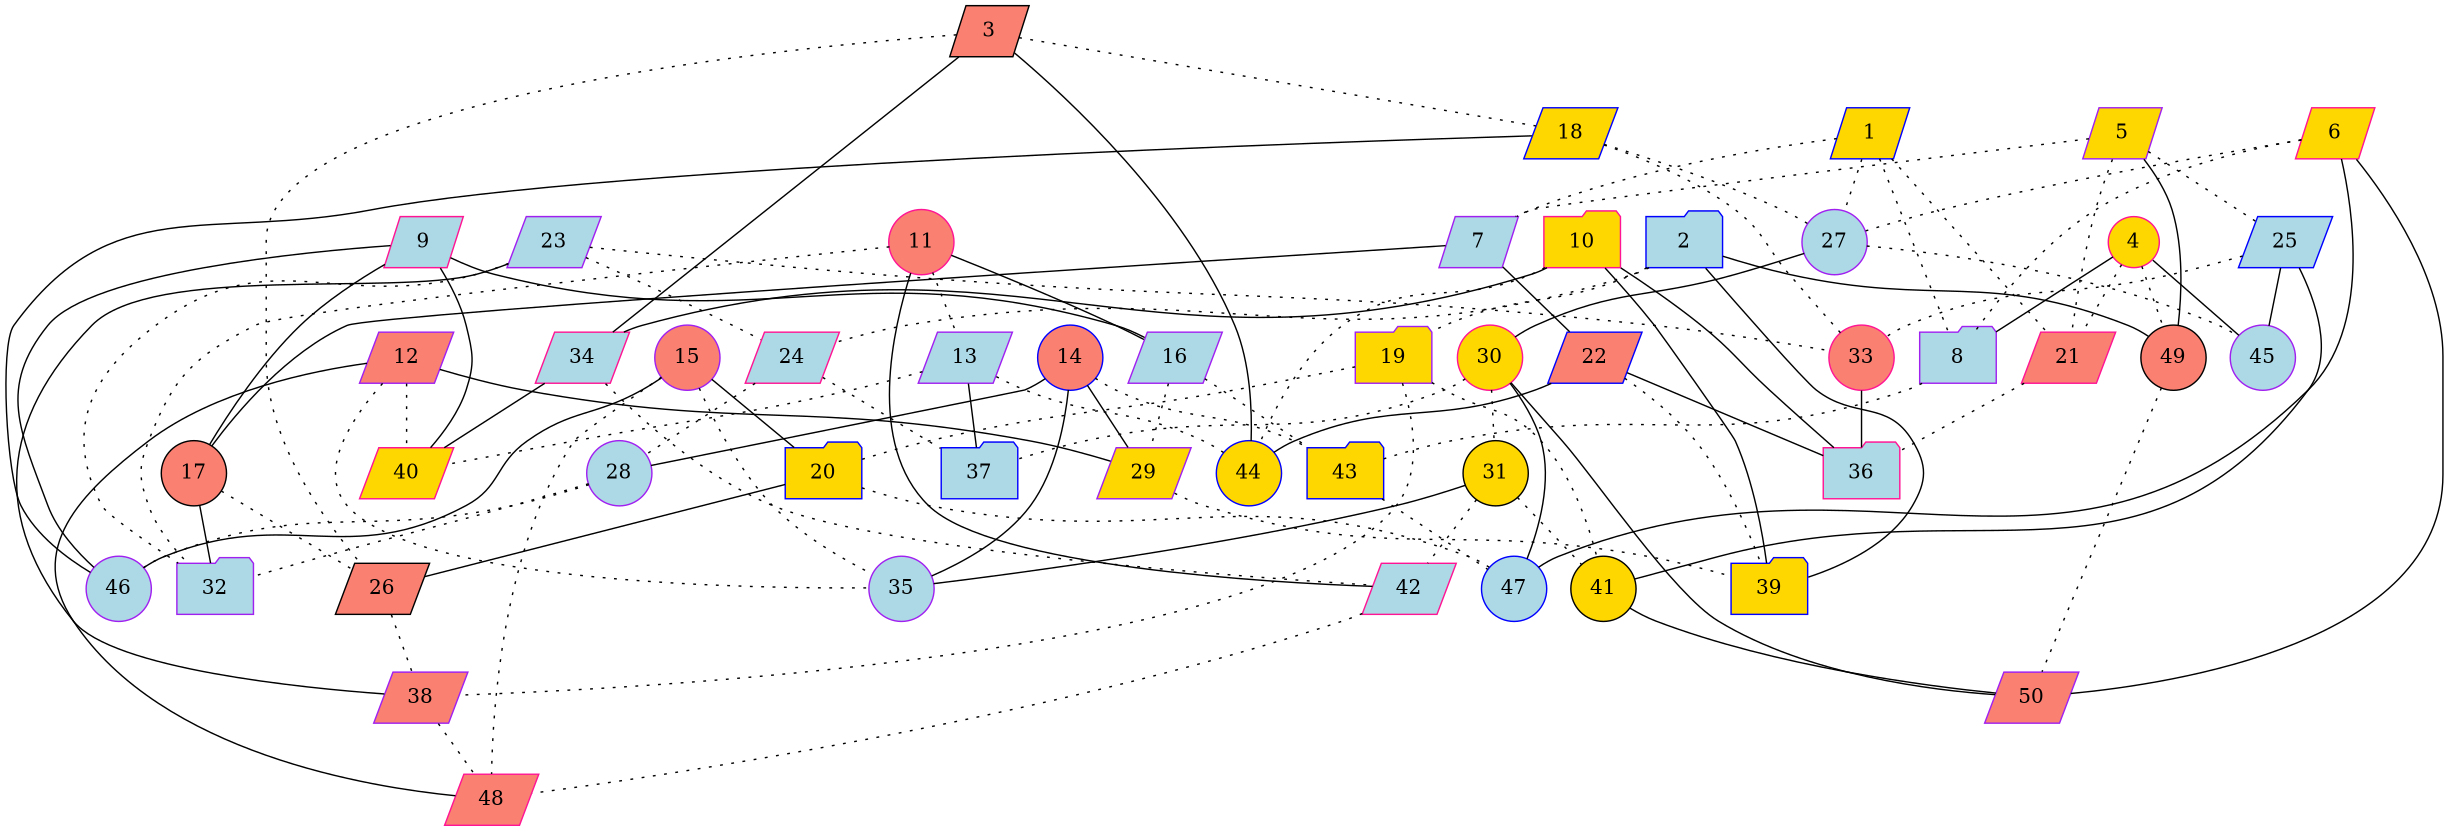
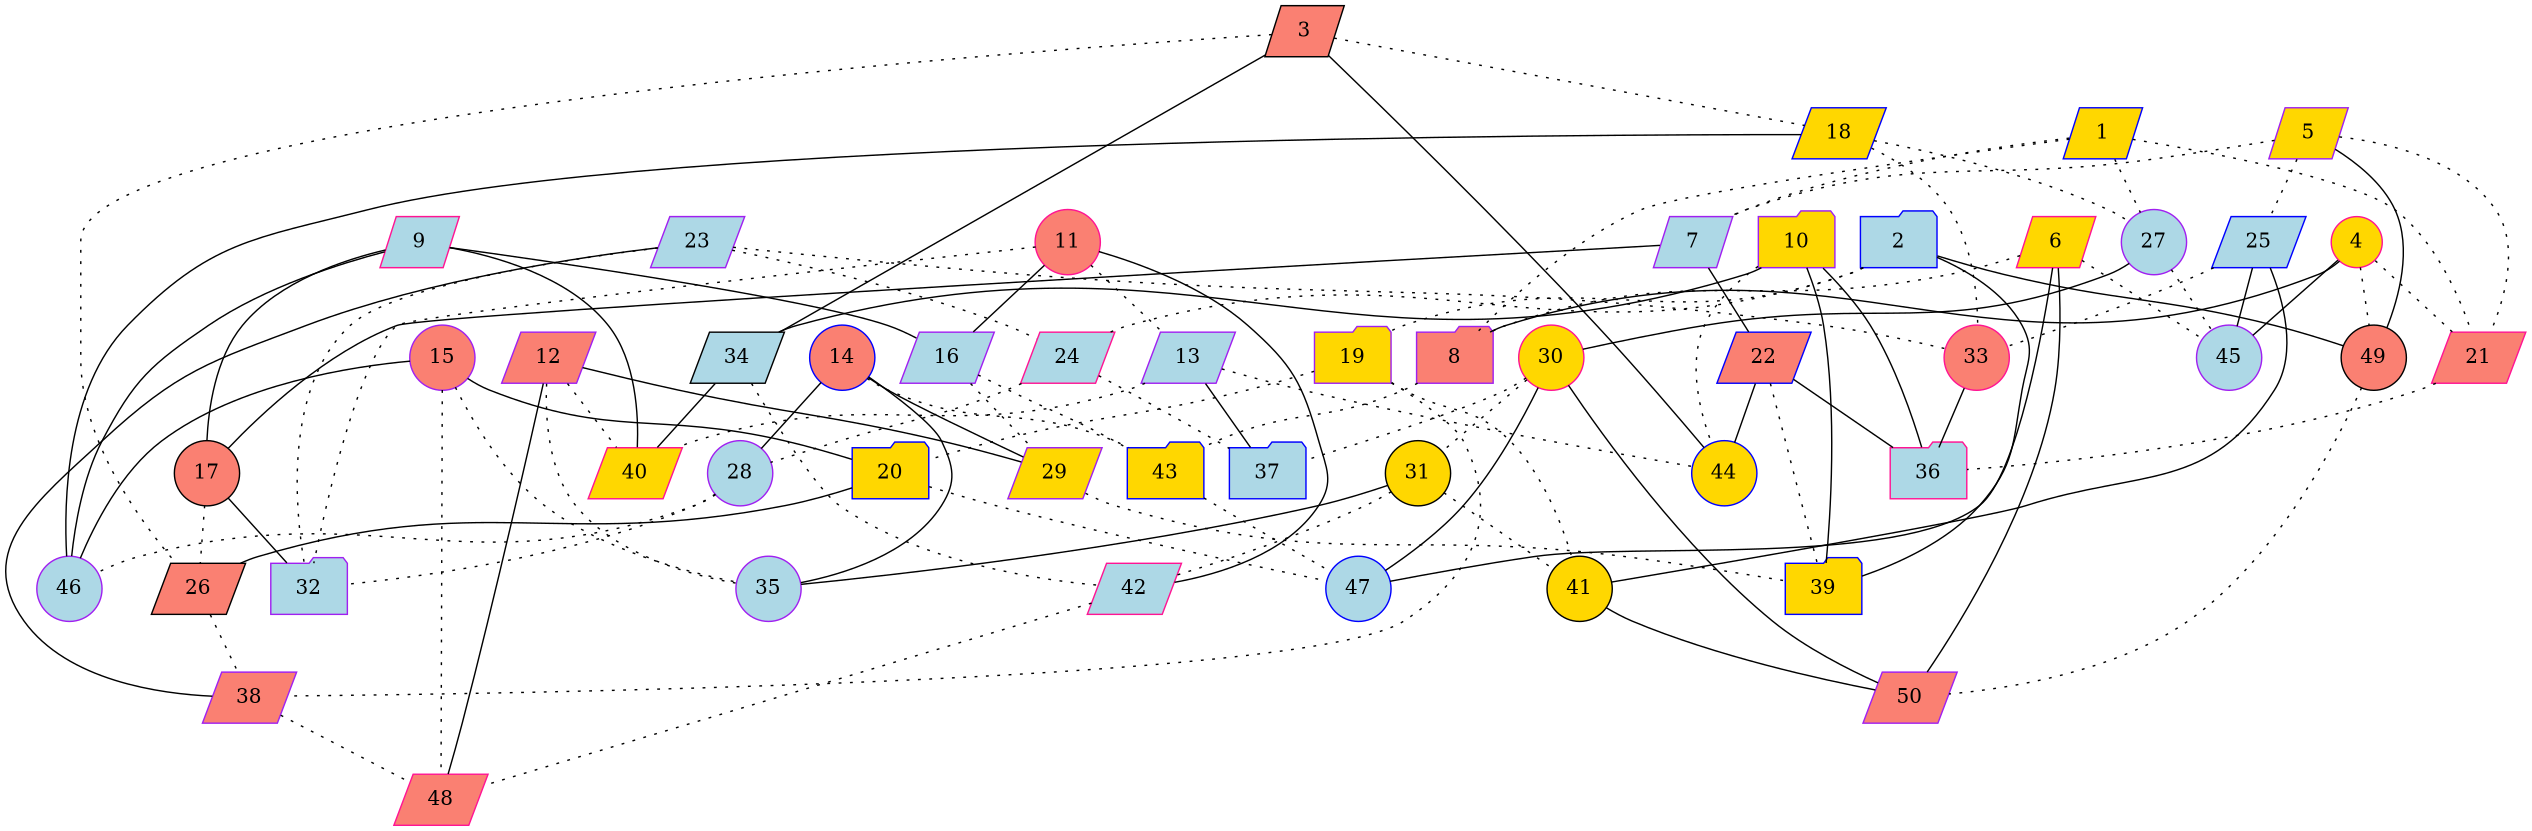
edge "6" -- "27": now "6" -- "45"
node "10": color deeppink -> purple
node "34": color deeppink -> black
node "8": fillcolor lightblue -> salmon
